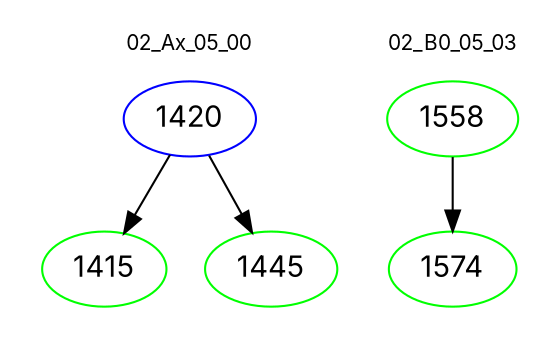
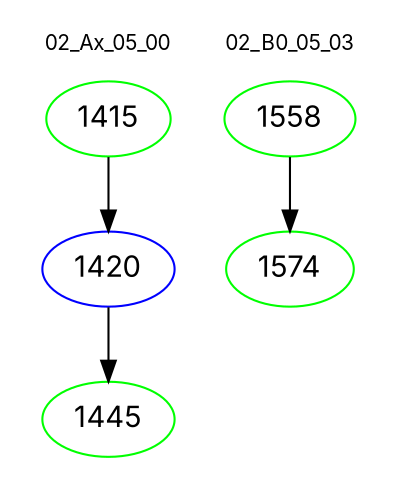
edge "1420" -> "1415": reversed
